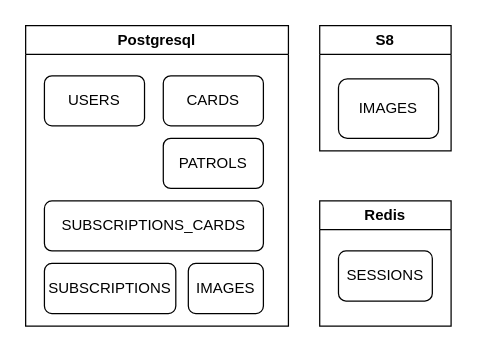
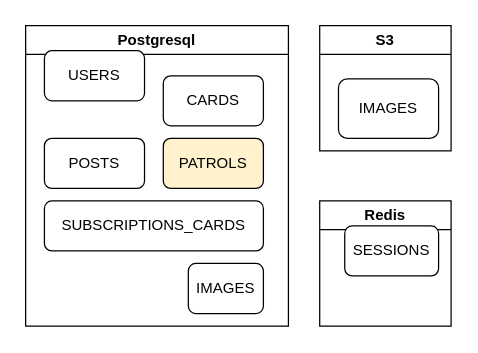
node "S8": label "S8" -> "S3"
node "USERS": moved (94, 101) -> (94, 76)
node "POSTS": added
node "PATROLS": fillcolor #ffffff -> #fff2cc
node "SESSIONS": moved (385, 276) -> (391, 251)
node "SUBSCRIPTIONS": removed
